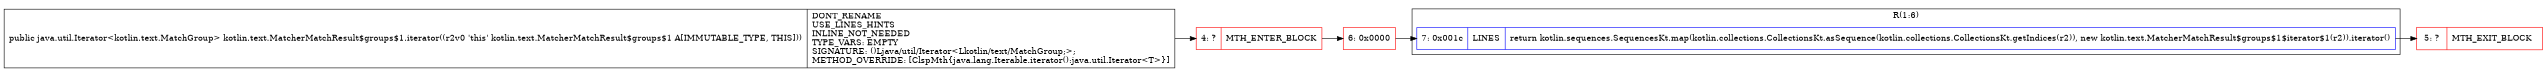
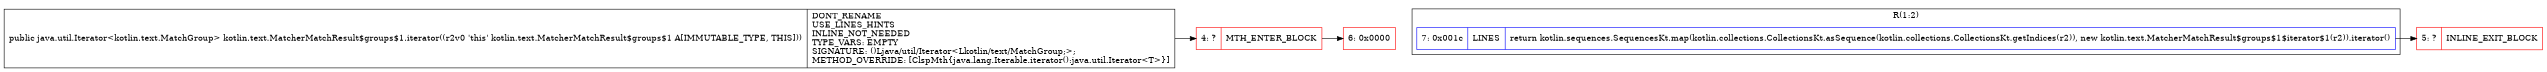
cluster "R(1:6)": label "R(1:6)" -> "R(1:2)"
node "5: ?": text "MTH_EXIT_BLOCK" -> "INLINE_EXIT_BLOCK"
edge "6: 0x0000" -> "7: 0x001c": removed
